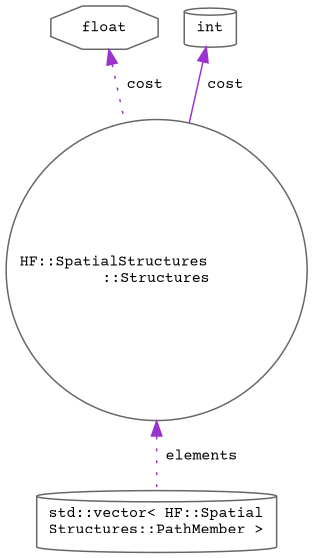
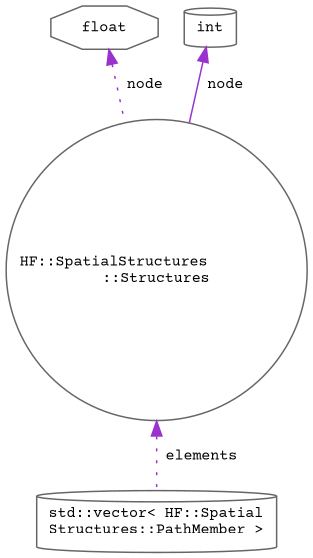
edge "HF::SpatialStructures ::Structures" -> "float": label " cost" -> " node"
edge "HF::SpatialStructures ::Structures" -> "int": label " cost" -> " node"
